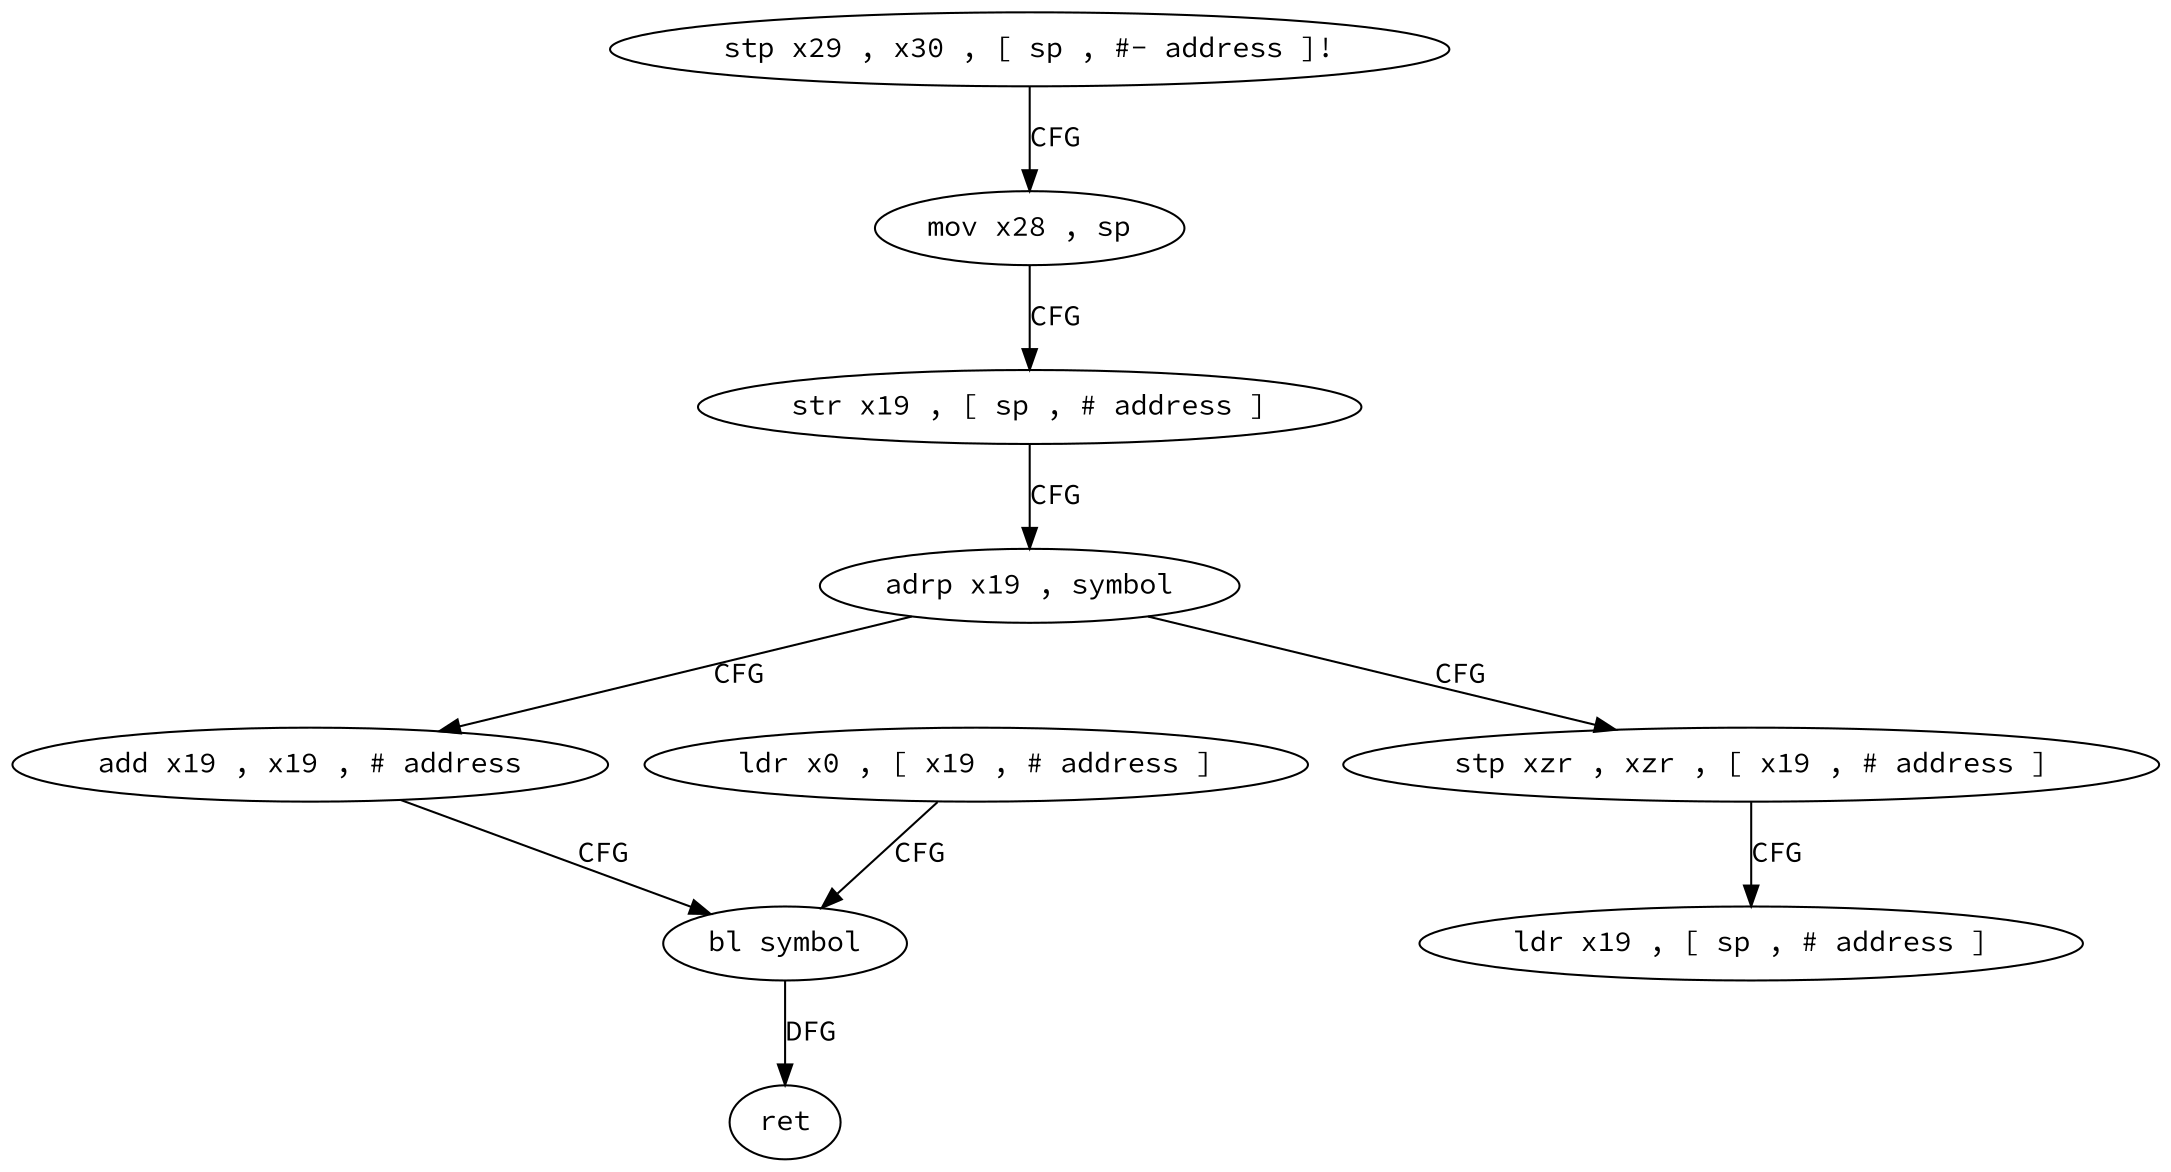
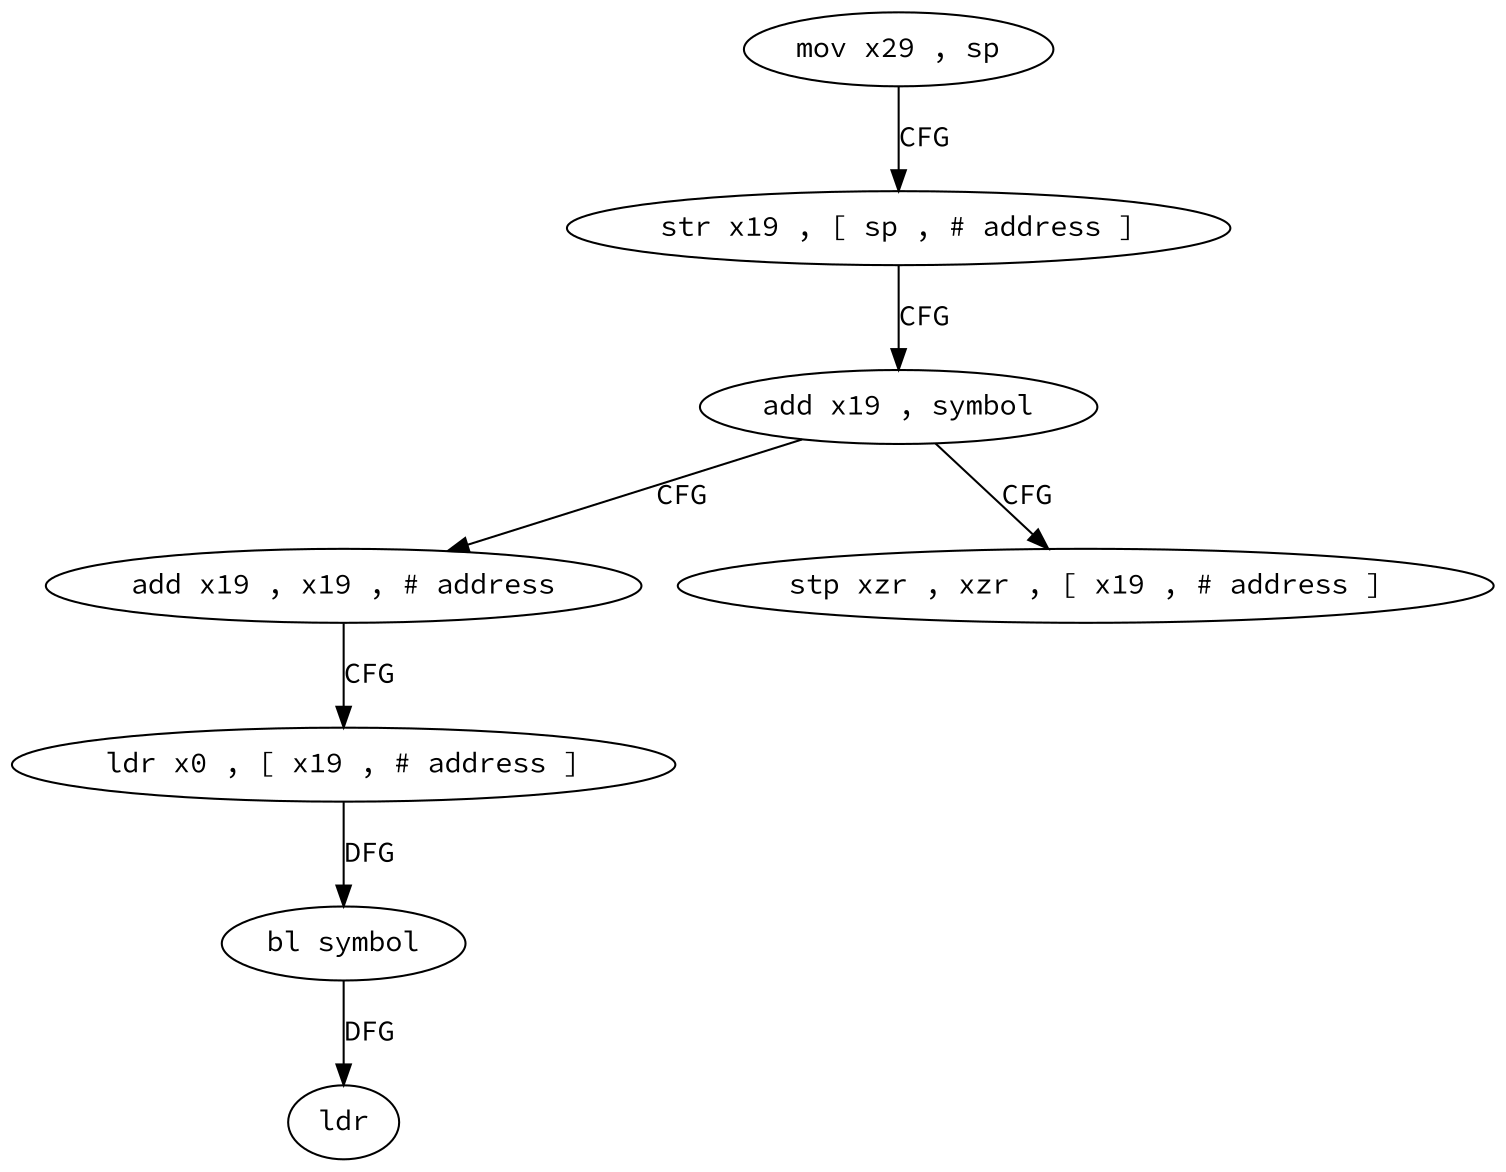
node "stp x29 , x30 , [ sp , #- address ]!": removed
node "mov x28 , sp": label "mov x28 , sp" -> "mov x29 , sp"
node "adrp x19 , symbol": label "adrp x19 , symbol" -> "add x19 , symbol"
edge "add x19 , x19 , # address" -> "bl symbol": now "add x19 , x19 , # address" -> "ldr x0 , [ x19 , # address ]"
edge "ldr x0 , [ x19 , # address ]" -> "bl symbol": label "CFG" -> "DFG"
node "ldr x19 , [ sp , # address ]": removed
node "ret": label "ret" -> "ldr"
